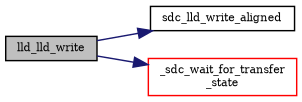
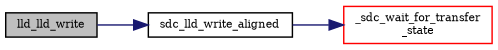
edge "lld_lld_write" -> "_sdc_wait_for_transfer _state": now "sdc_lld_write_aligned" -> "_sdc_wait_for_transfer _state"
